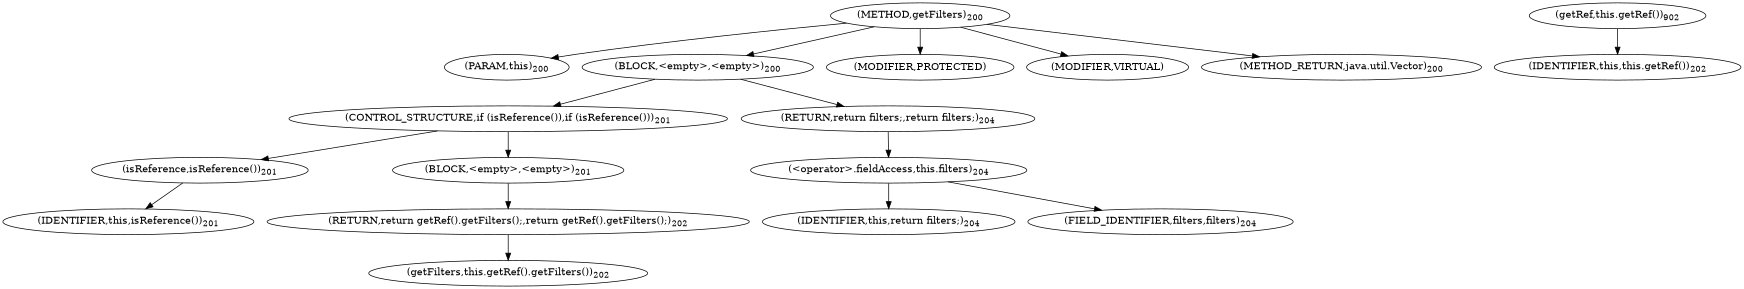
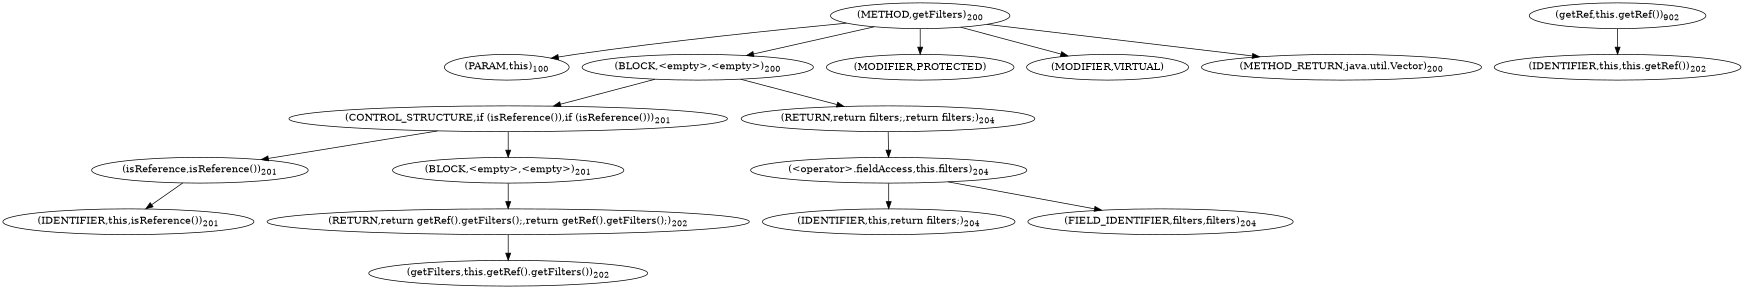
node "(PARAM,this)": text "200" -> "100"
